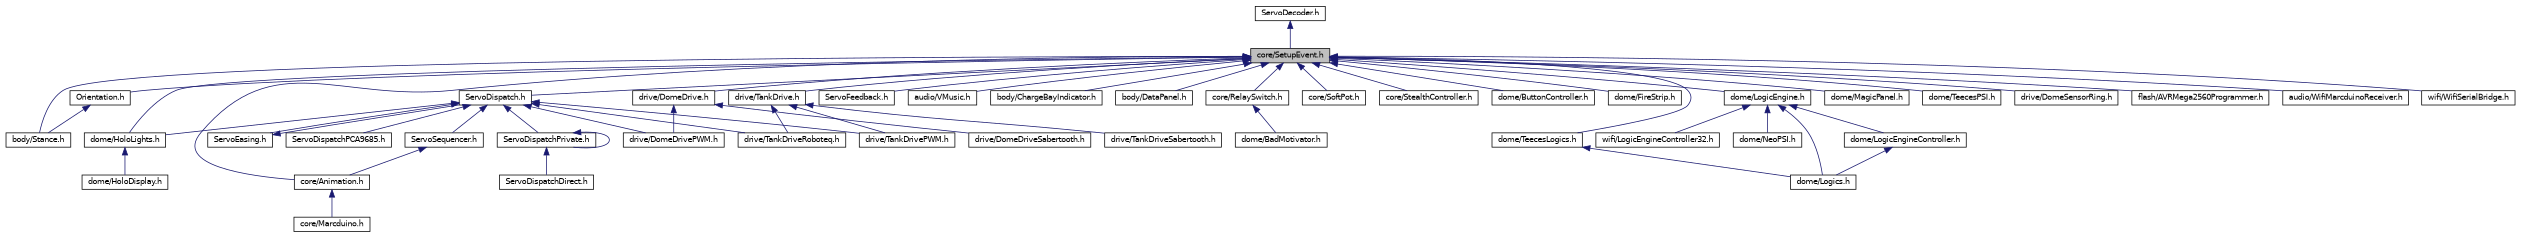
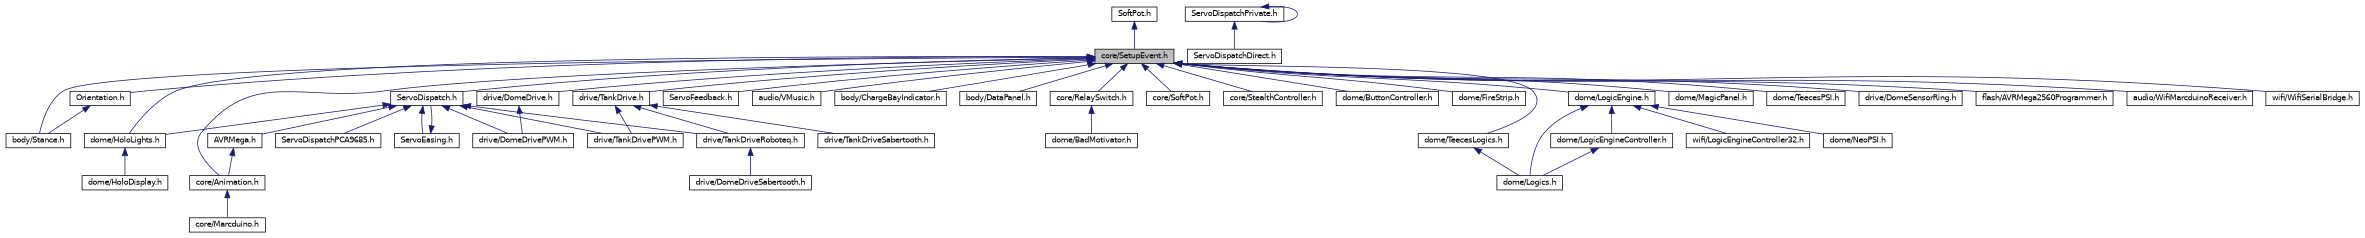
node "ServoDecoder.h": label "ServoDecoder.h" -> "SoftPot.h"
edge "ServoDispatchPrivate.h" -> "ServoDispatch.h": removed
edge "drive/DomeDriveSabertooth.h" -> "drive/DomeDrive.h": now "drive/DomeDriveSabertooth.h" -> "drive/TankDriveRoboteq.h"
node "ServoSequencer.h": label "ServoSequencer.h" -> "AVRMega.h"
